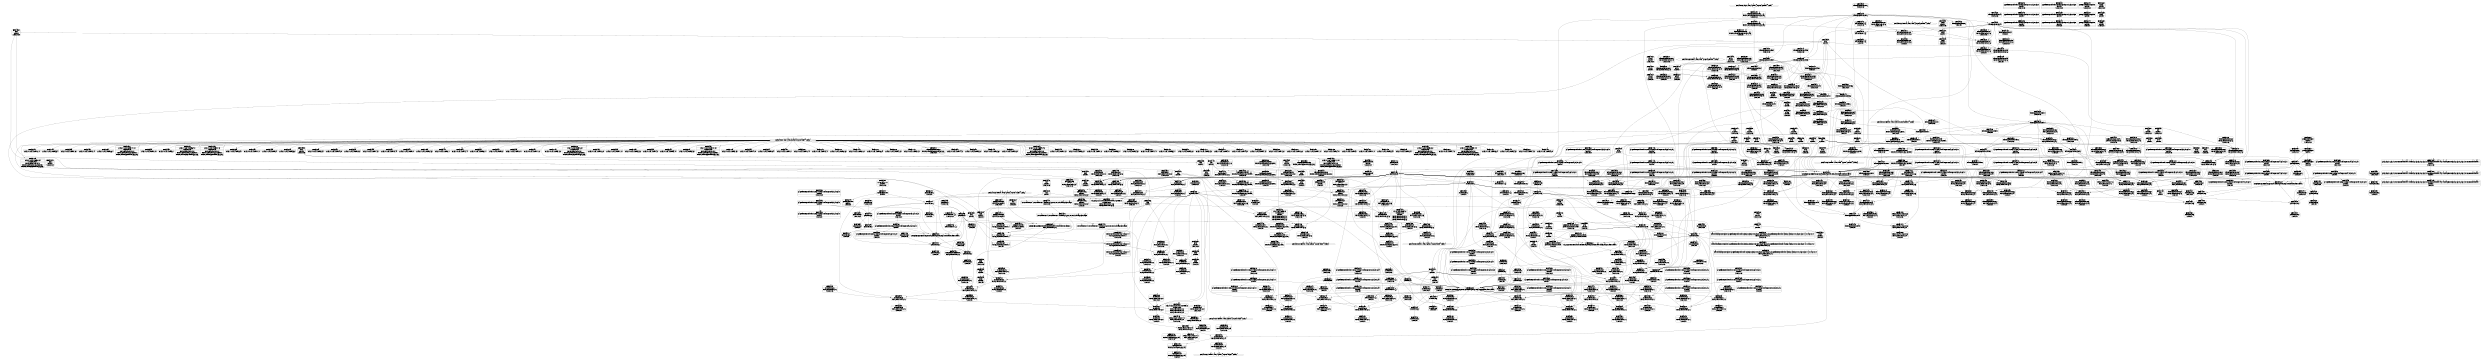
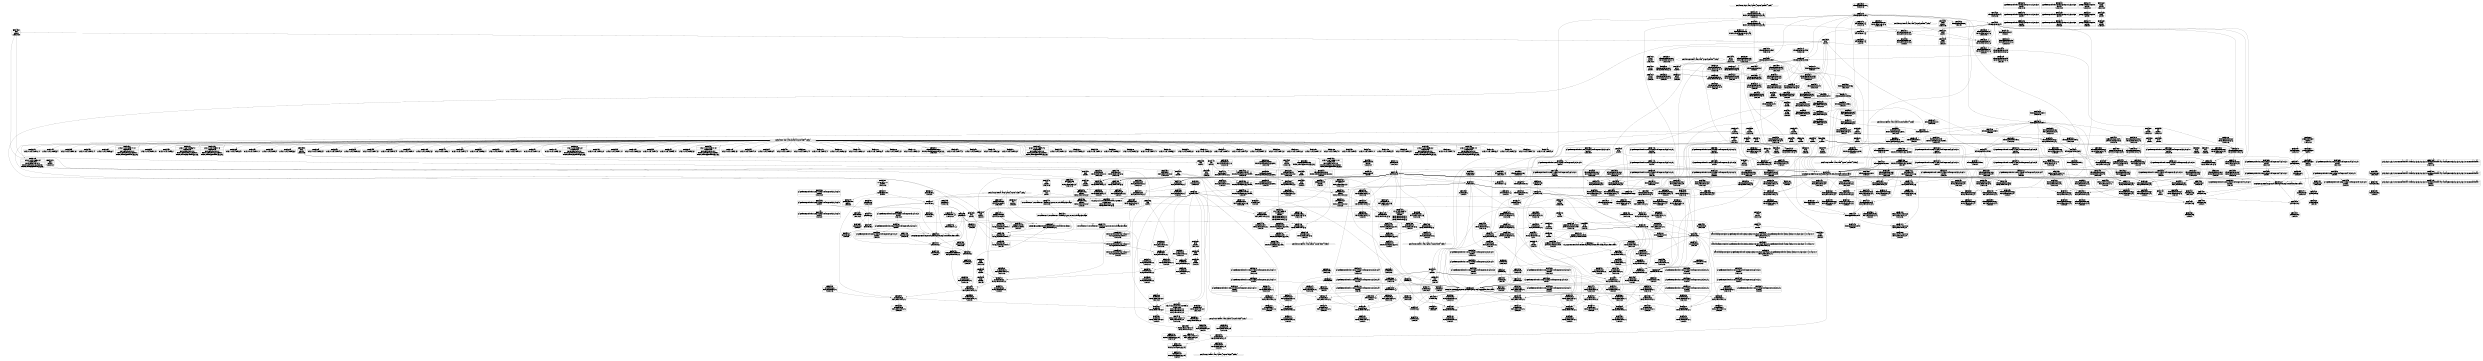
node "CE0x54ea810": text "selinux_mcount_permission:tmp1" -> "selinux_ipc_permission:tmp1"
node "CE0x55484b0": text "tobool_has_perm:tclass" -> "avc_has_perm:tclass"
node "CE0x54fdf70": text "*SummSink*" -> "*SrcIdx*"
